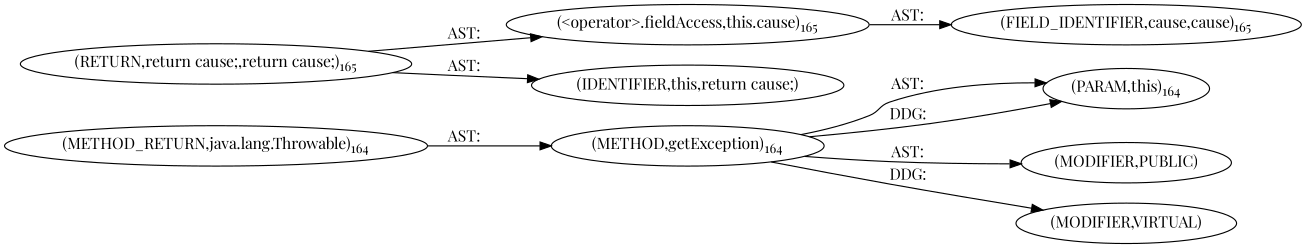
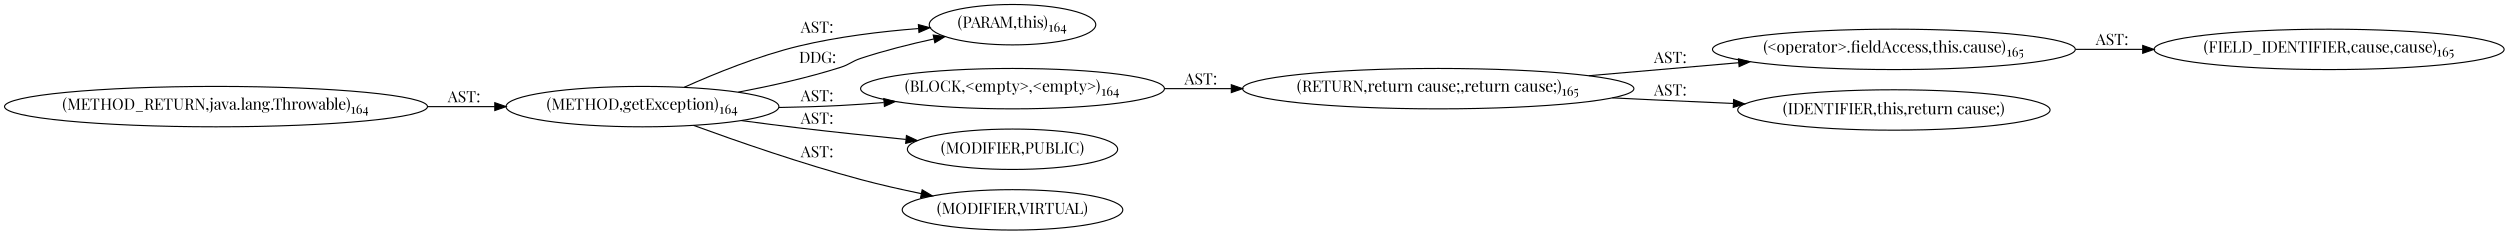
node "(BLOCK,<empty>,<empty>)": added
edge "(METHOD,getException)" -> "(MODIFIER,VIRTUAL)": label "DDG: " -> "AST: "
